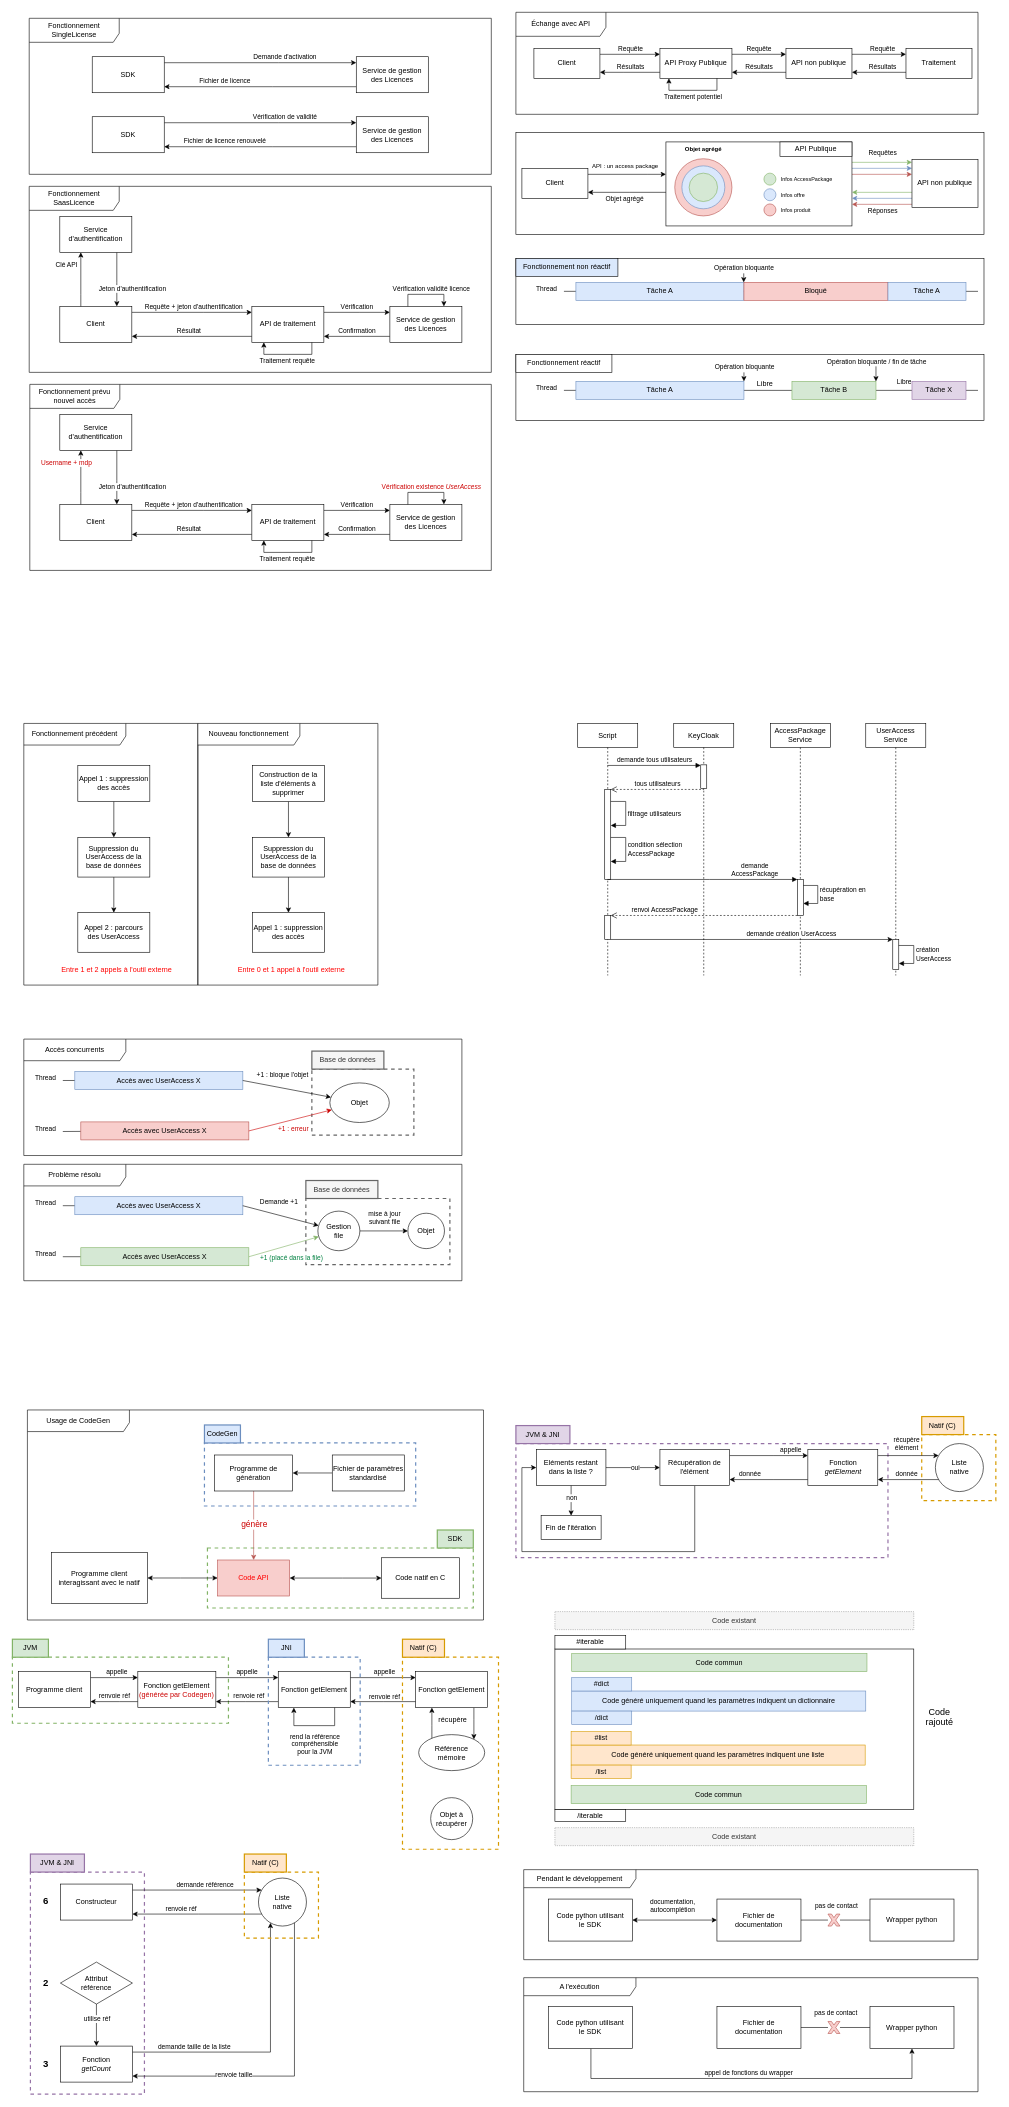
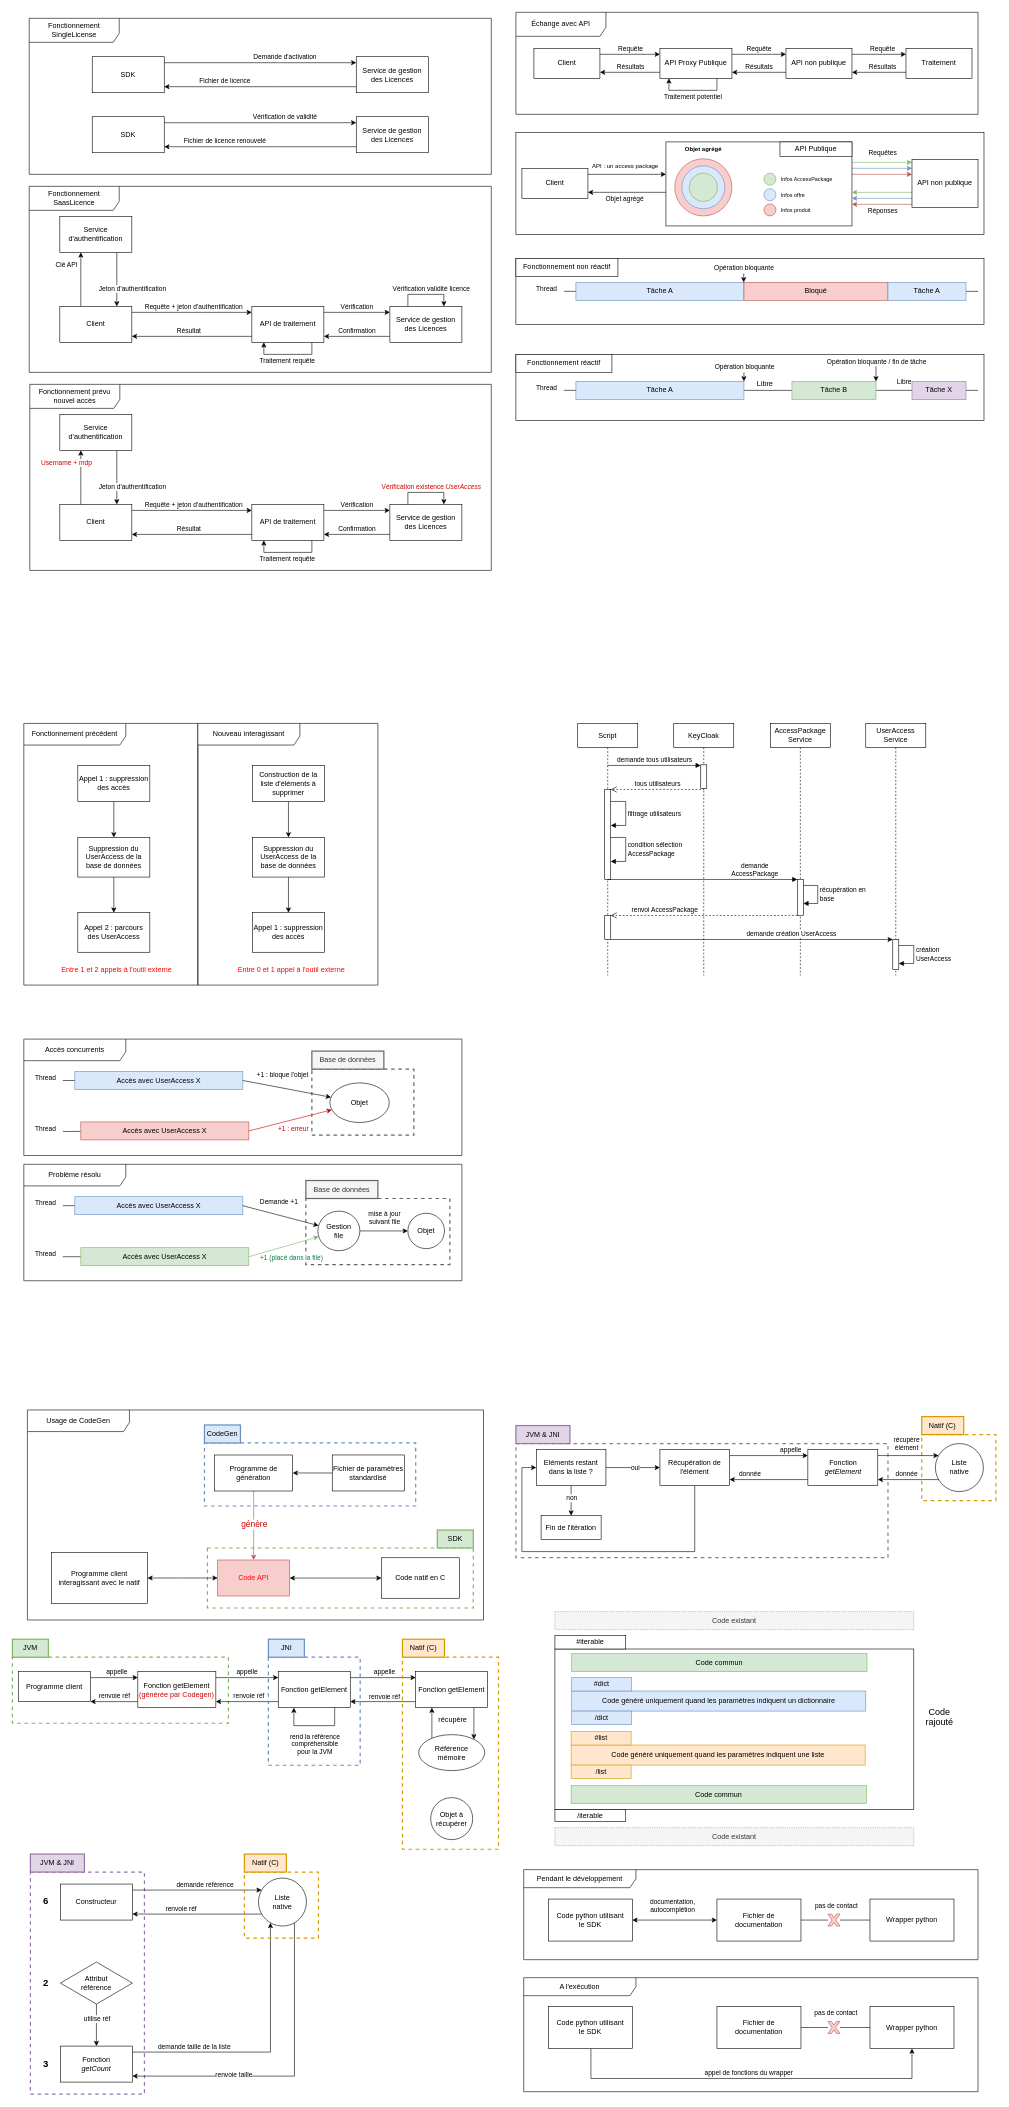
node "Fonctionnement non réactif": fillcolor #dae8fc -> #ffffff
node "Nouveau fonctionnement": label "Nouveau fonctionnement" -> "Nouveau interagissant"
node "Programme client": size 72x36 -> 72x30
